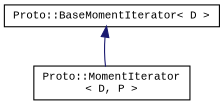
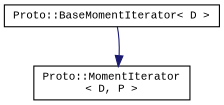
edge "Proto::MomentIterator < D, P >" -> "Proto::BaseMomentIterator< D >": reversed
